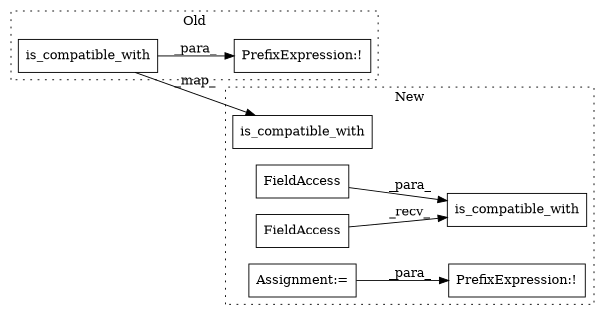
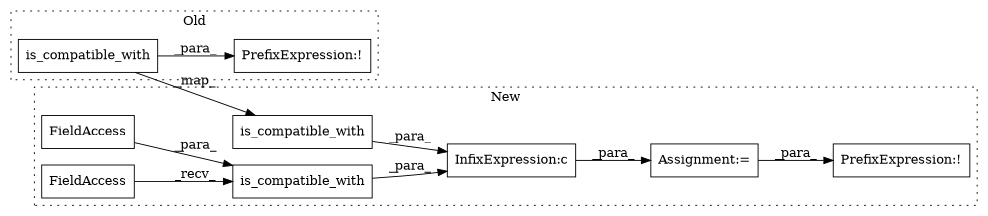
node "InfixExpression:c": added
